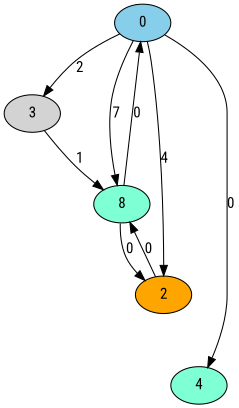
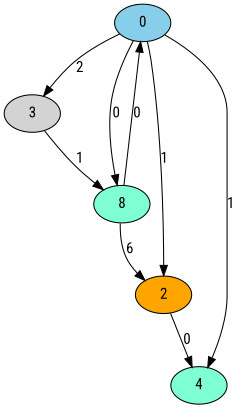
edge "0" -> "8": label "7" -> "0"
edge "0" -> "2": label "4" -> "1"
edge "0" -> "4": label "0" -> "1"
edge "8" -> "2": label "0" -> "6"
edge "2" -> "8": now "2" -> "4"
